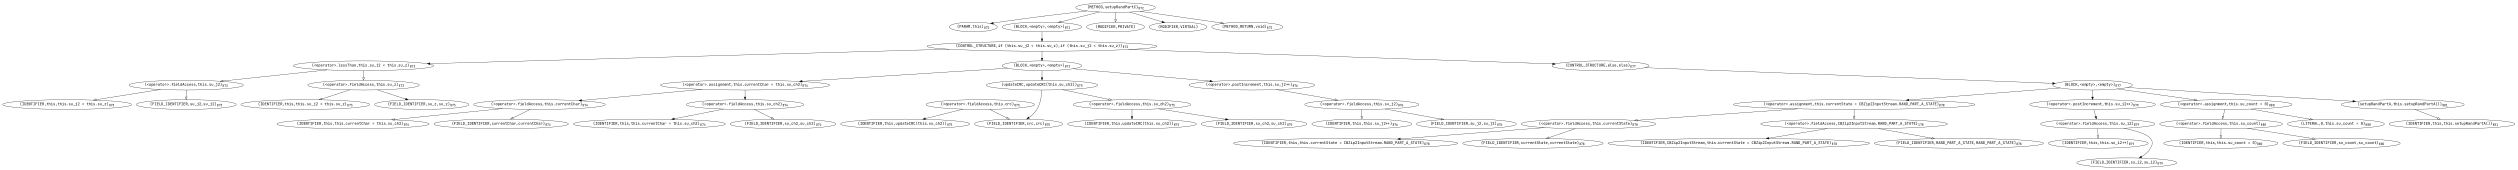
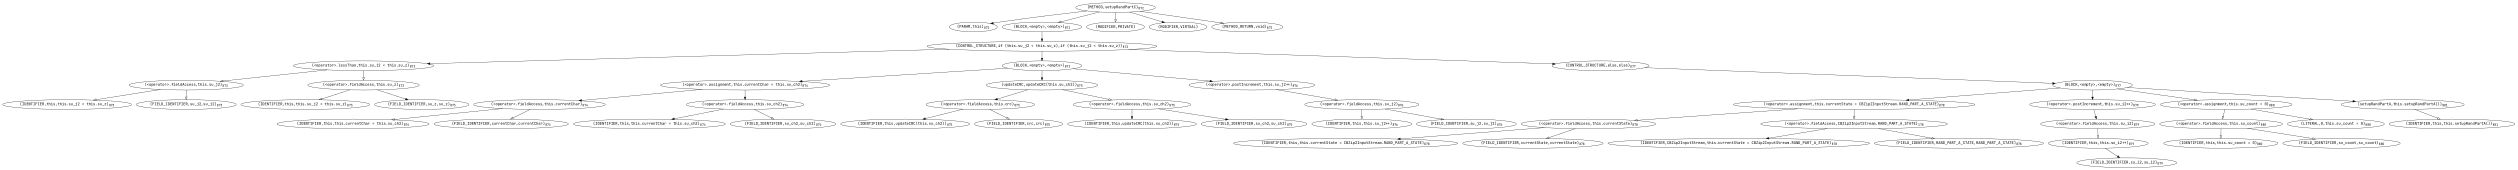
edge "(updateCRC,updateCRC(this.su_ch2))" -> "(FIELD_IDENTIFIER,crc,crc)": now "(updateCRC,updateCRC(this.su_ch2))" -> "(<operator>.fieldAccess,this.crc)"
edge "(<operator>.fieldAccess,this.su_i2)" -> "(FIELD_IDENTIFIER,su_i2,su_i2)": now "(IDENTIFIER,this,this.su_i2++)" -> "(FIELD_IDENTIFIER,su_i2,su_i2)"
